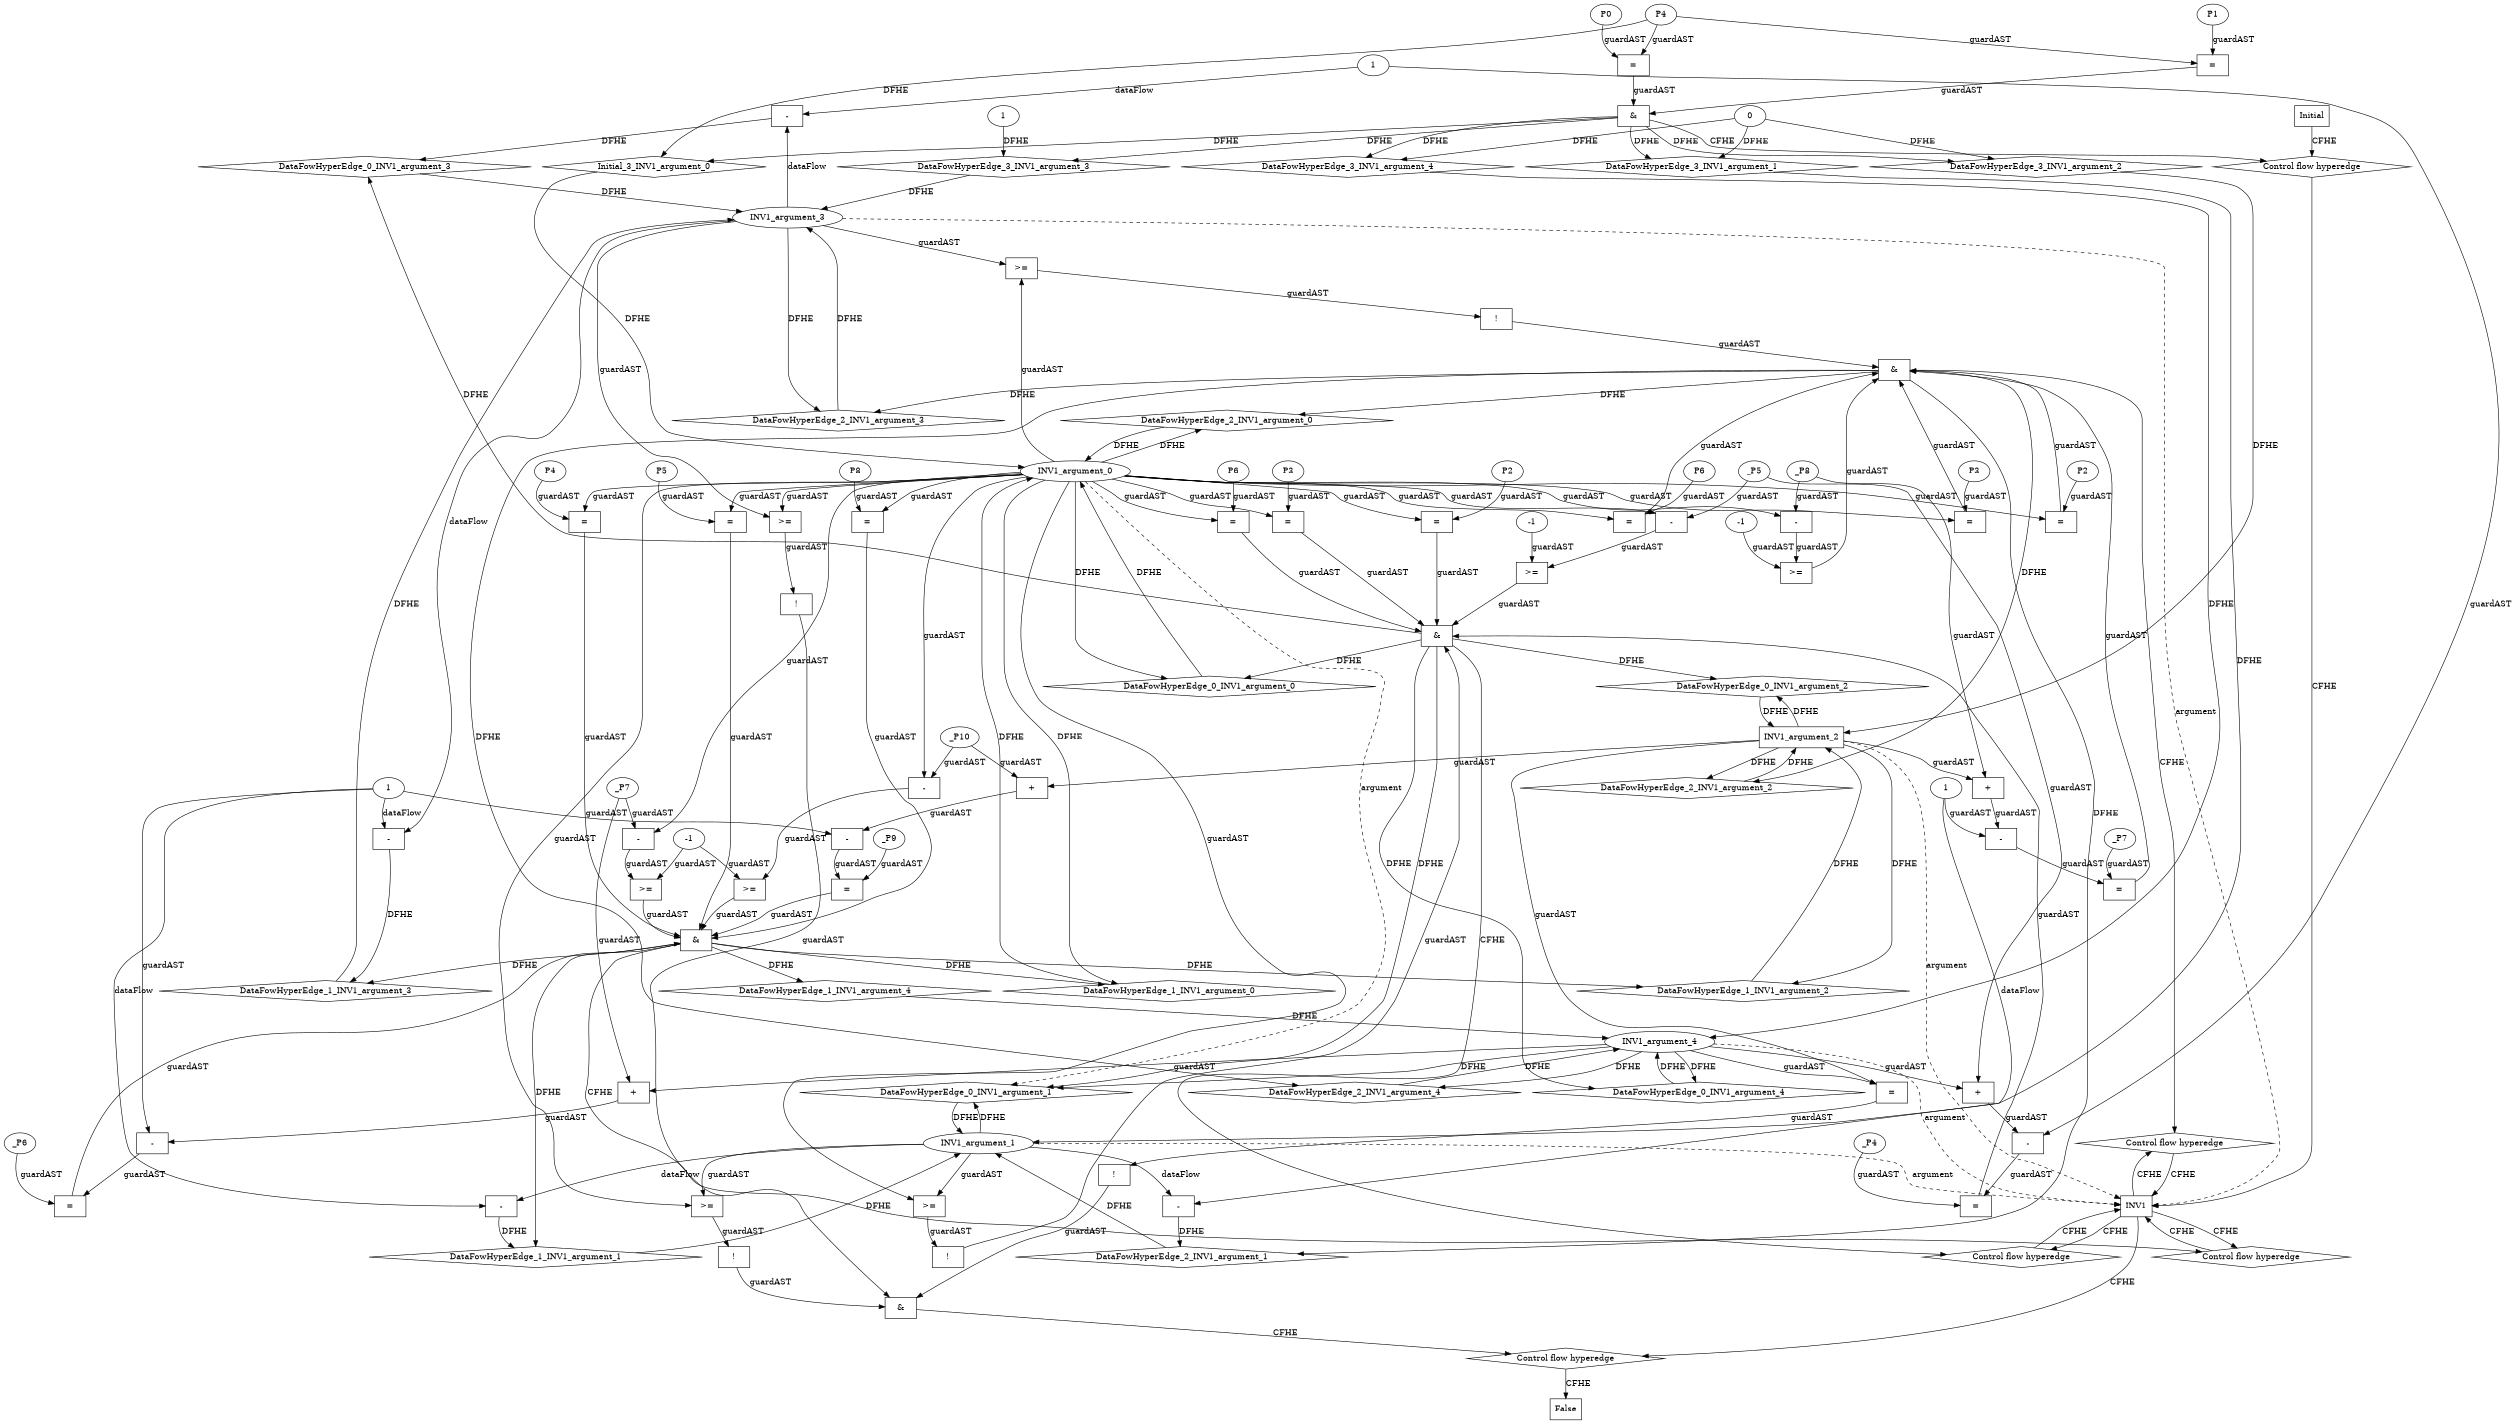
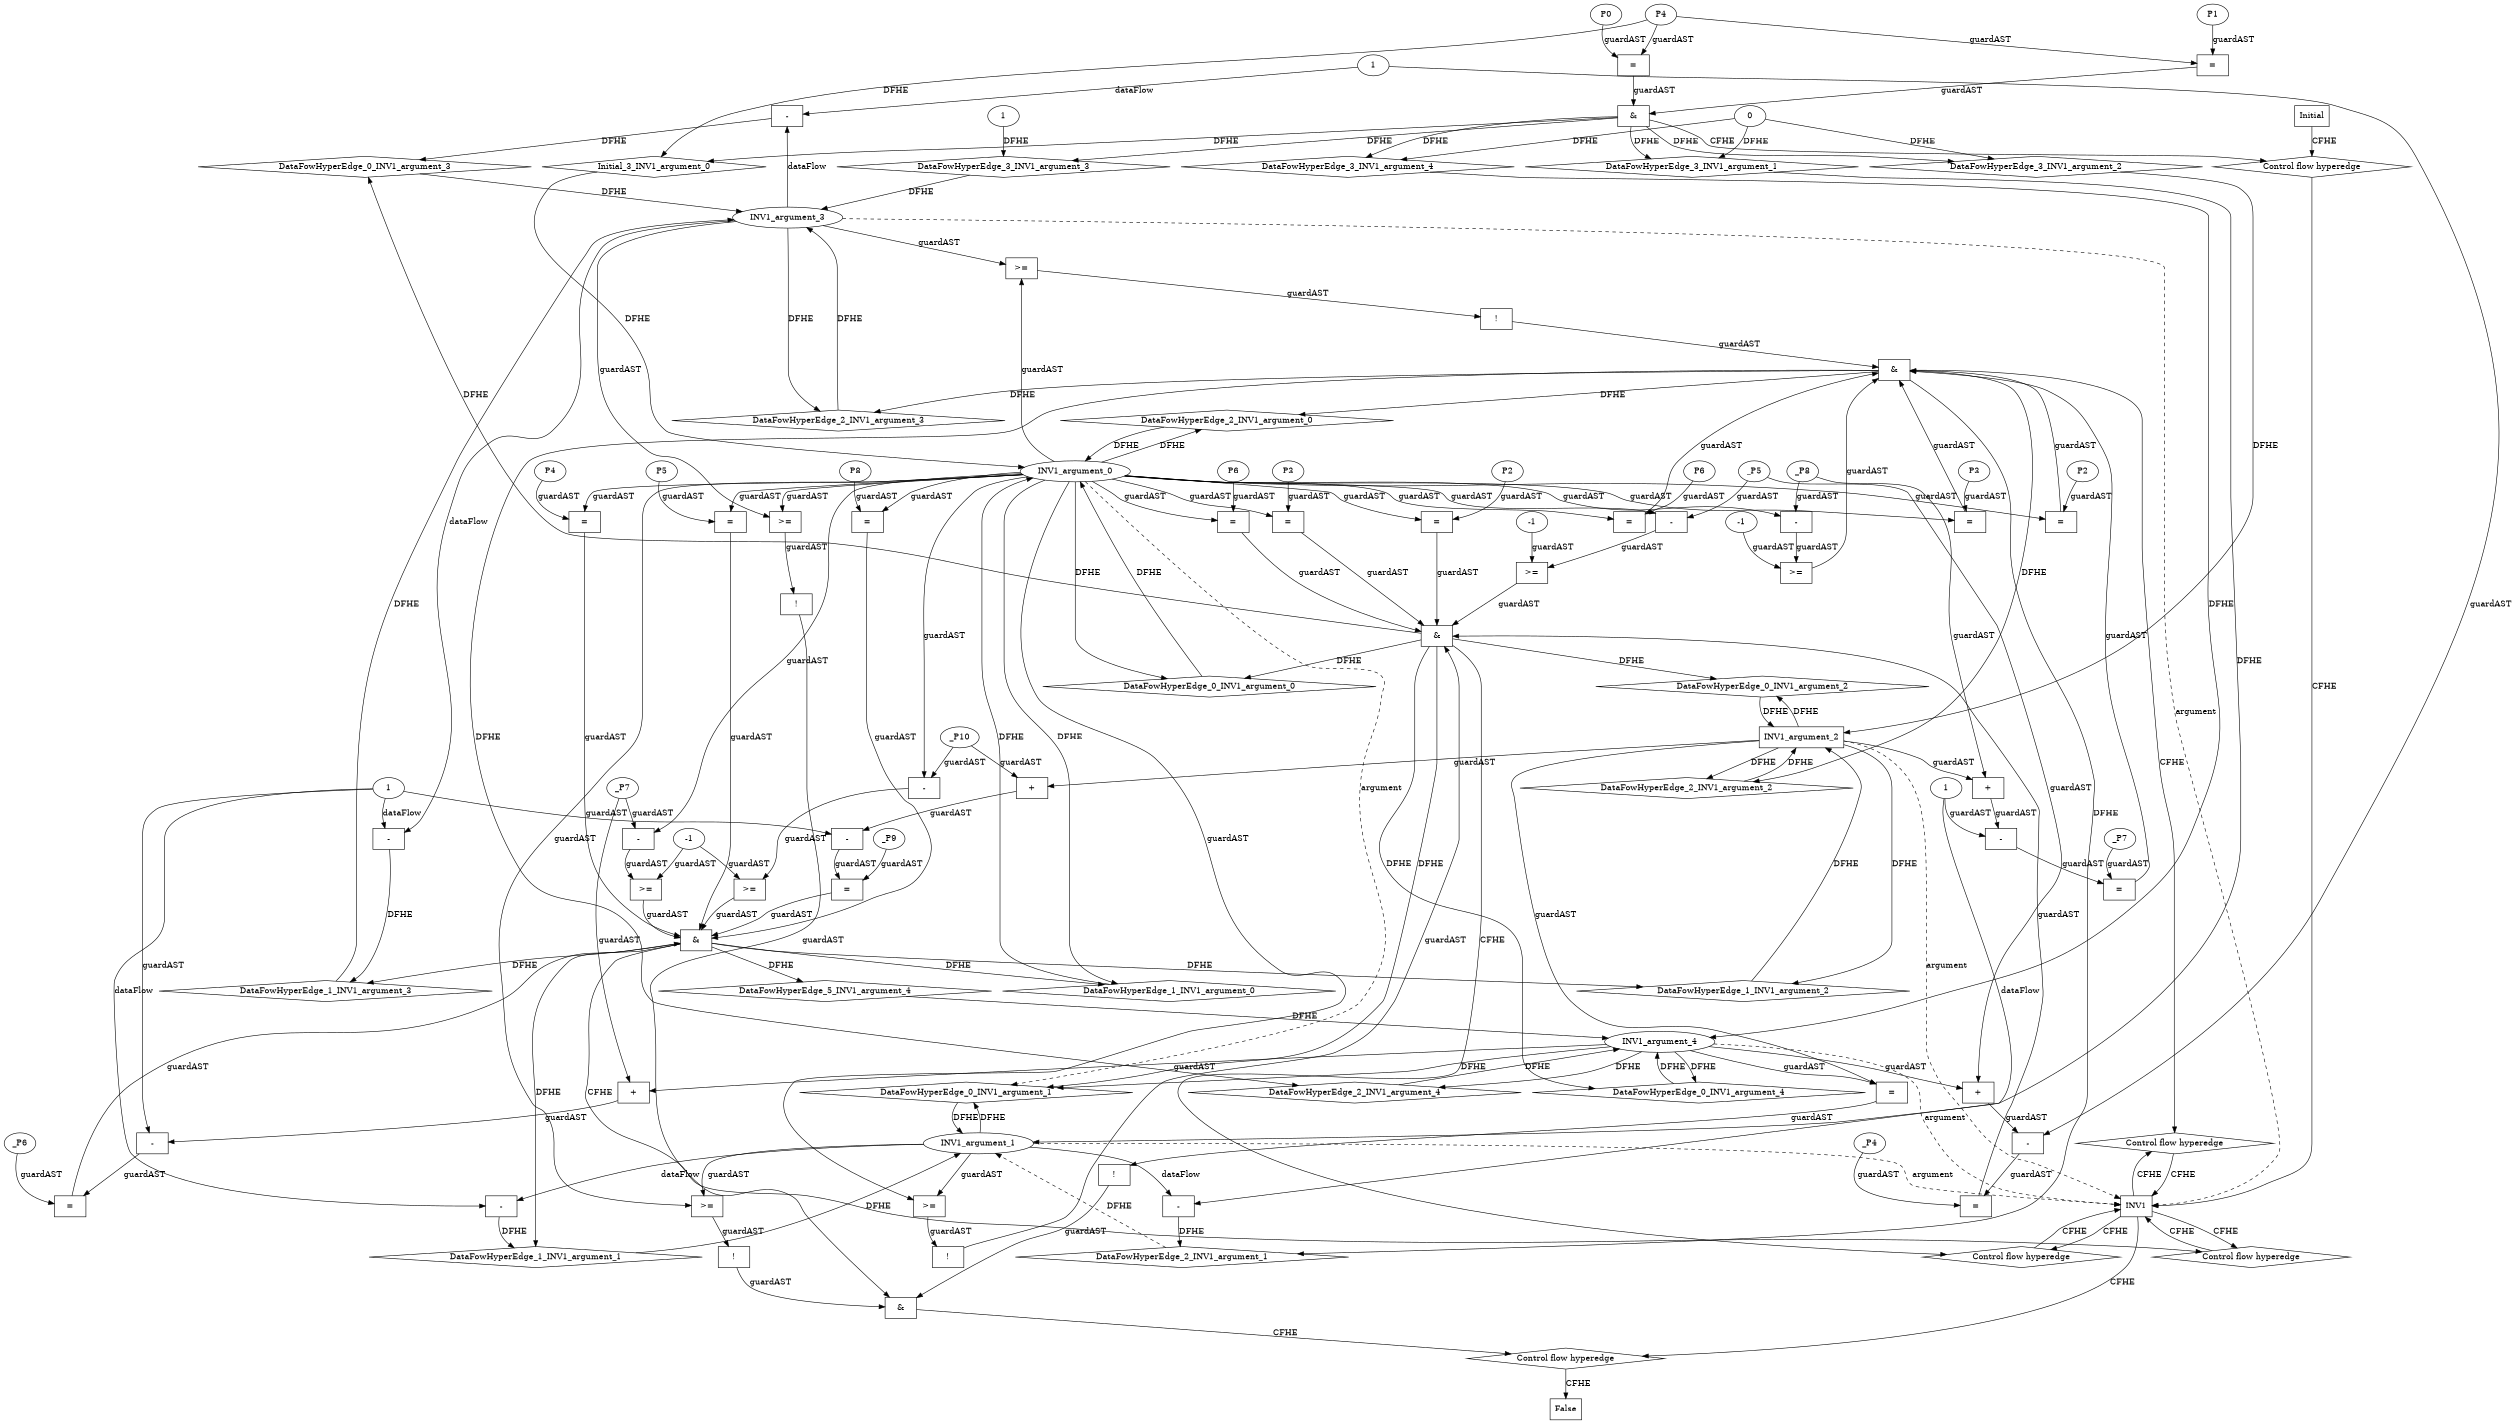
node "DataFowHyperEdge_1_INV1_argument_4": label "DataFowHyperEdge_1_INV1_argument_4" -> "DataFowHyperEdge_5_INV1_argument_4"
edge "DataFowHyperEdge_2_INV1_argument_1" -> "INV1_argument_1": style solid -> dashed
